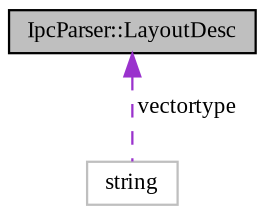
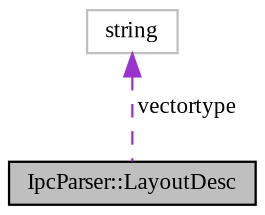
edge "string" -> "IpcParser::LayoutDesc": reversed
